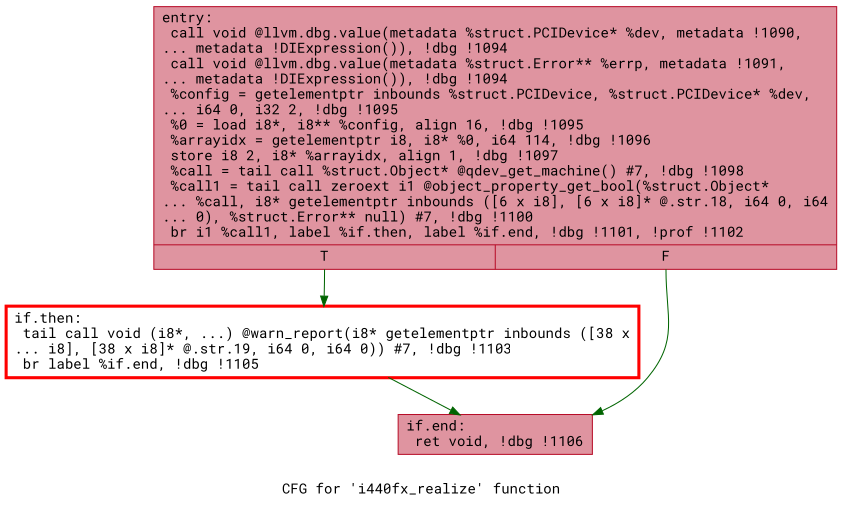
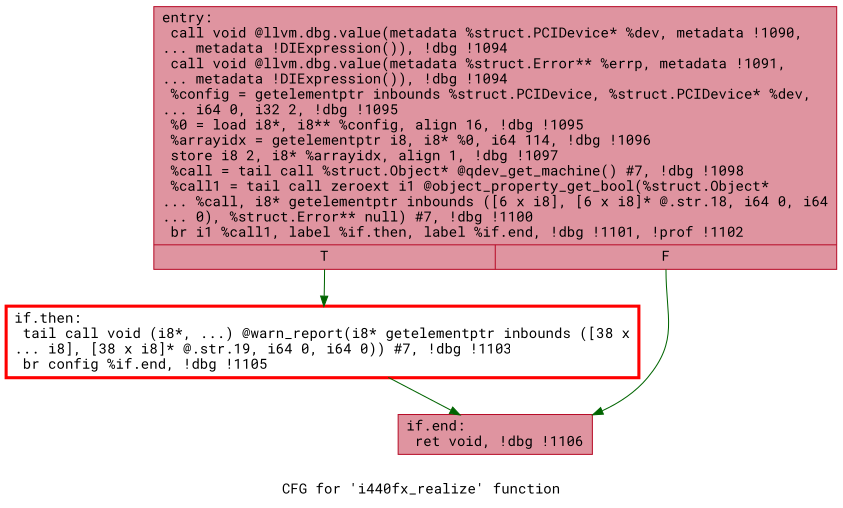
node "if.then:": text "br label %if.end, !dbg !1105" -> "br config %if.end, !dbg !1105"
